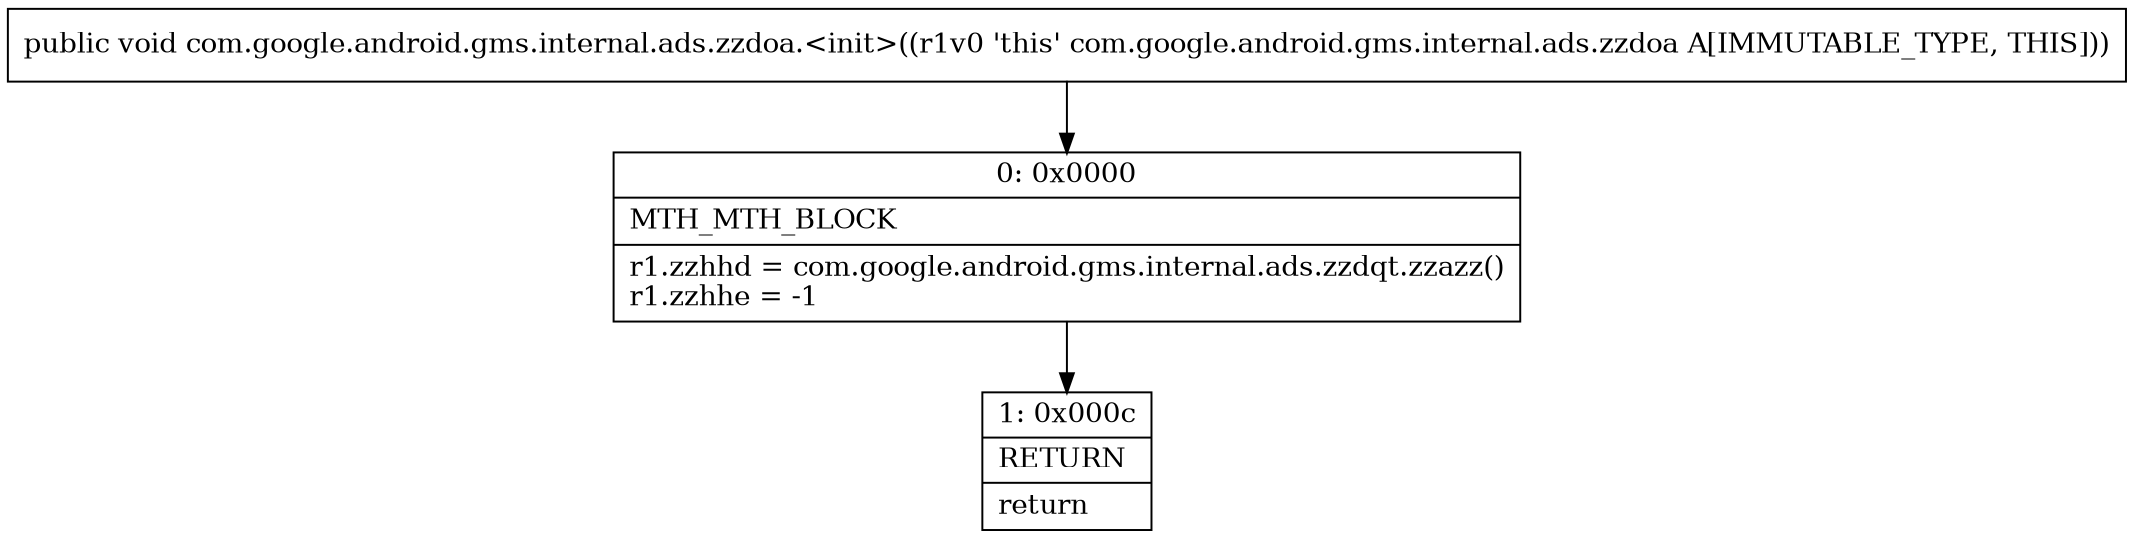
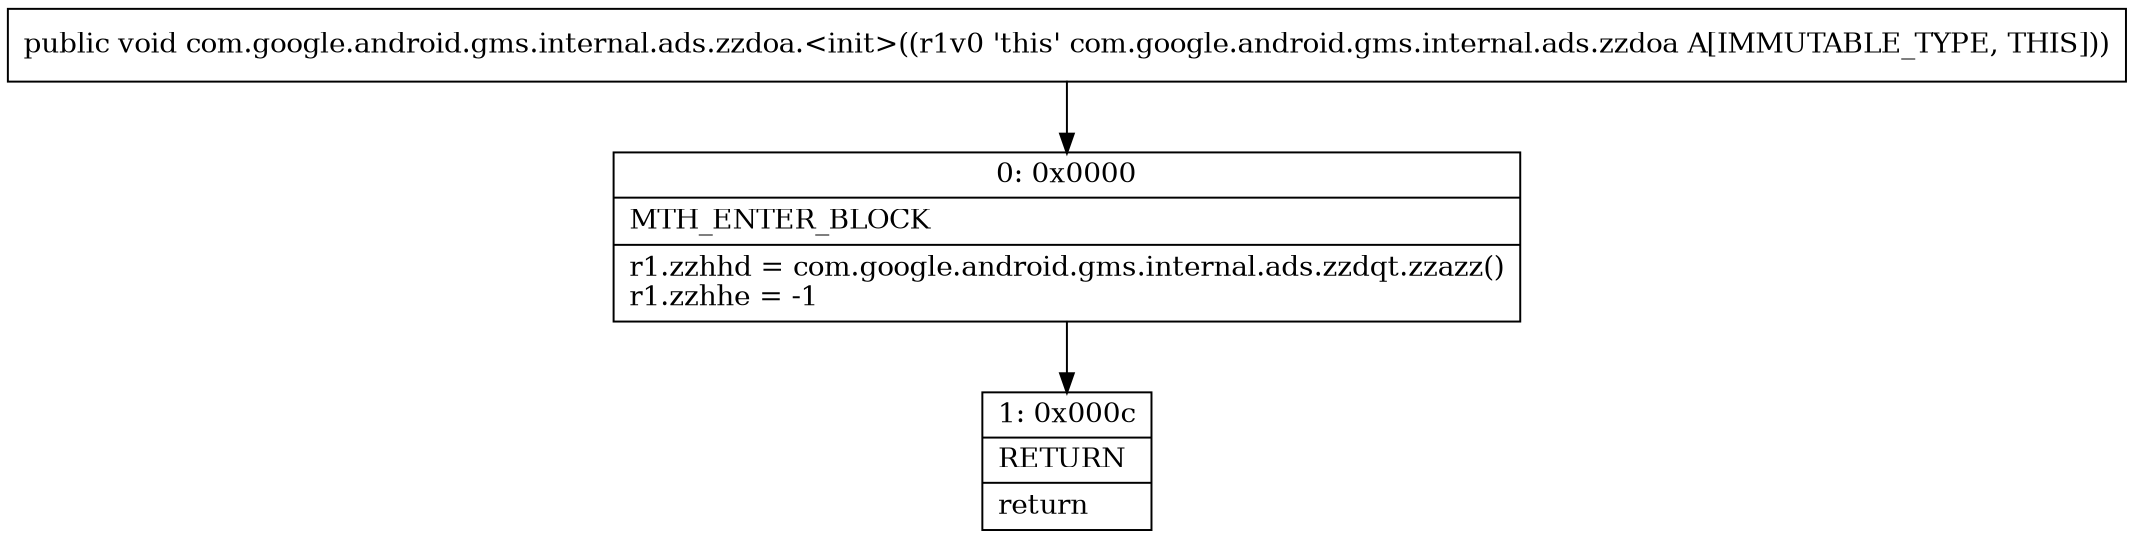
node "0: 0x0000": text "MTH_MTH_BLOCK" -> "MTH_ENTER_BLOCK"
